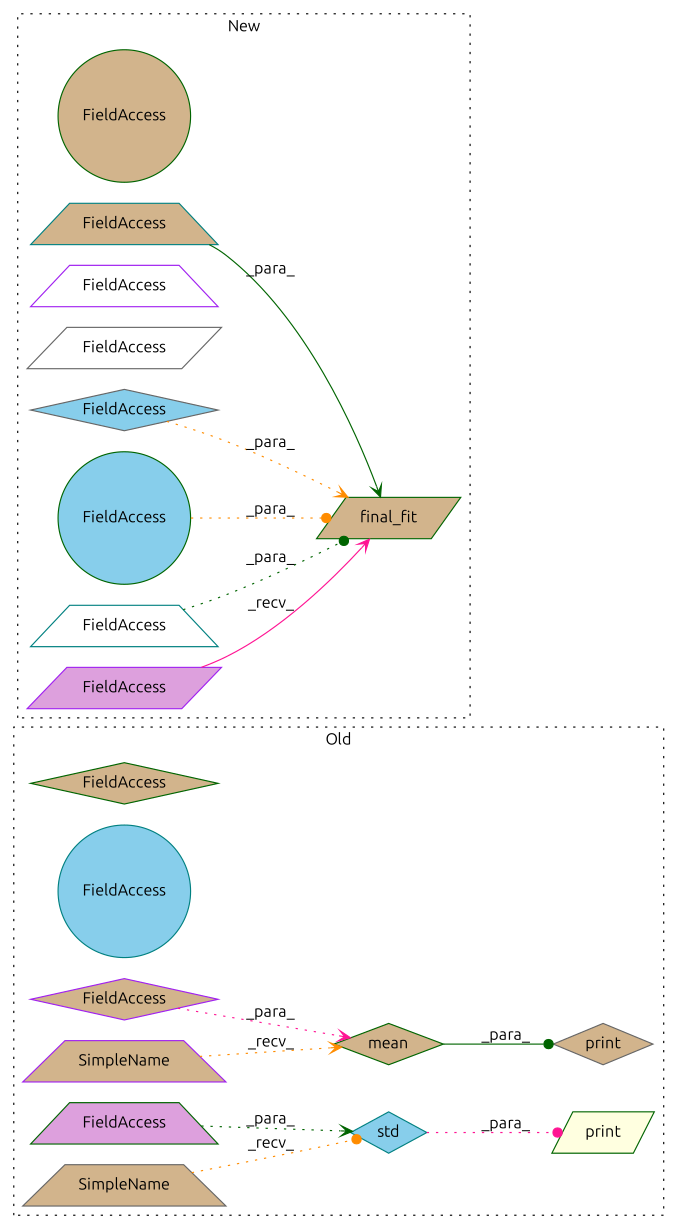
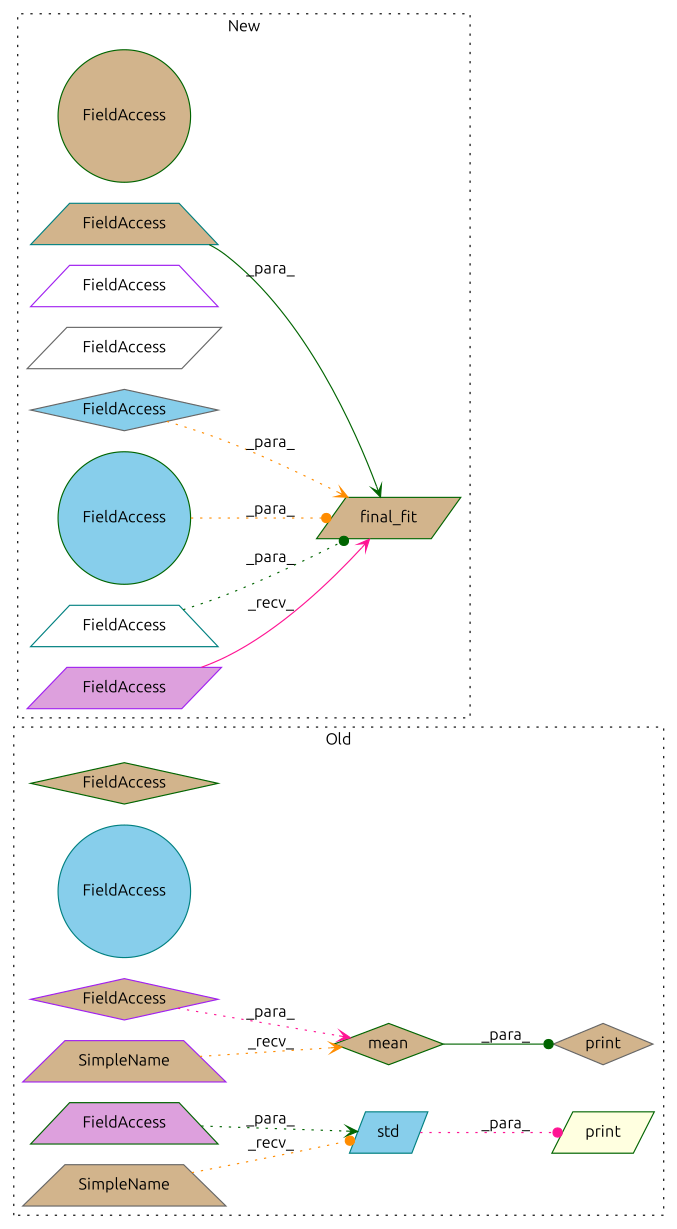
node "std": shape diamond -> parallelogram
